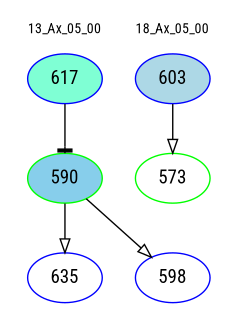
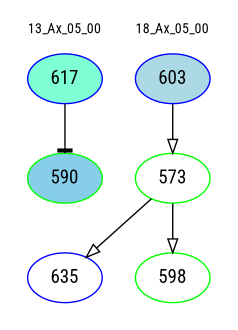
edge "590" -> "598": now "573" -> "598"
edge "590" -> "635": now "573" -> "635"
node "598": color blue -> green
